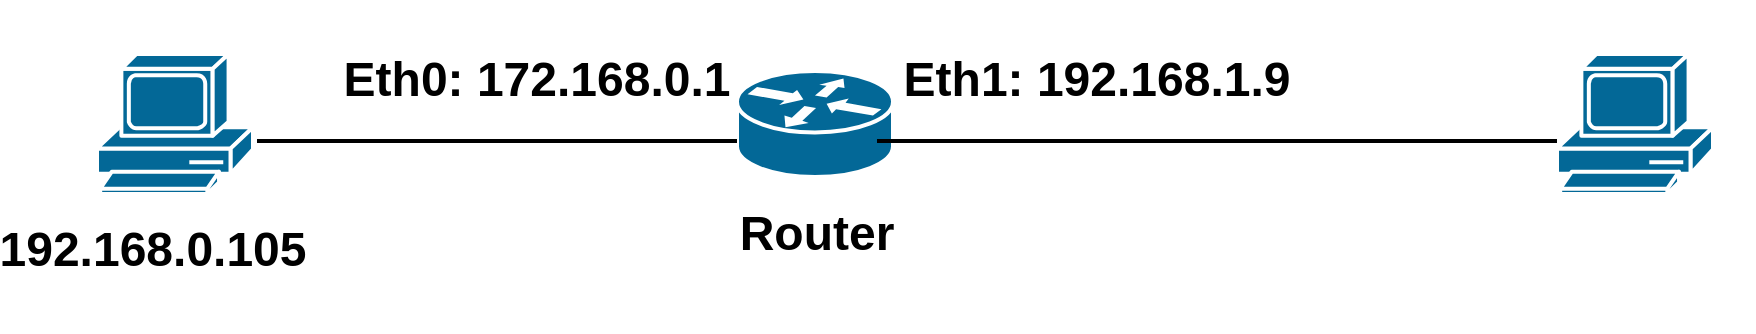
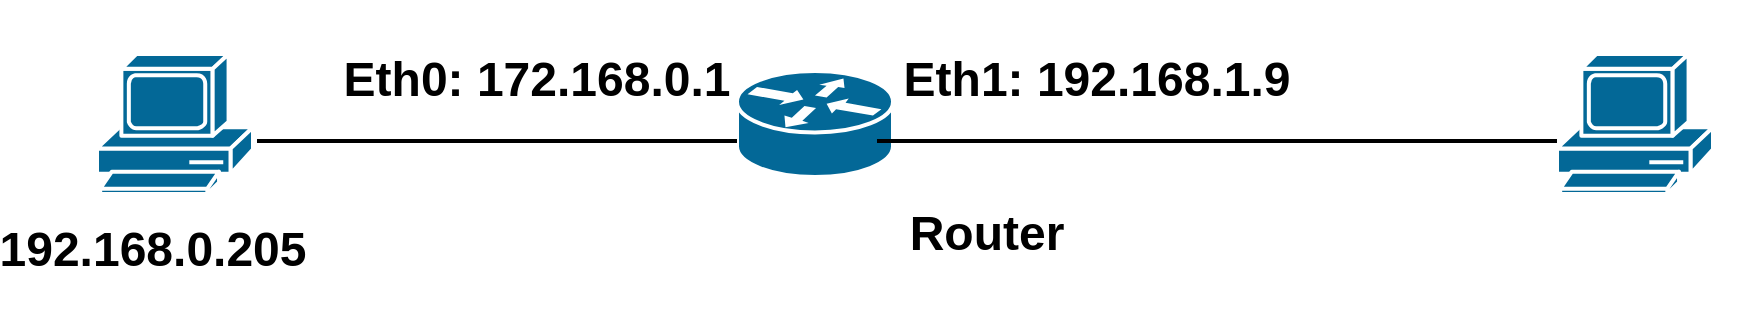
node "Router": moved (817, 234) -> (987, 234)
node "192.168.0.105": label "192.168.0.105" -> "192.168.0.205"
